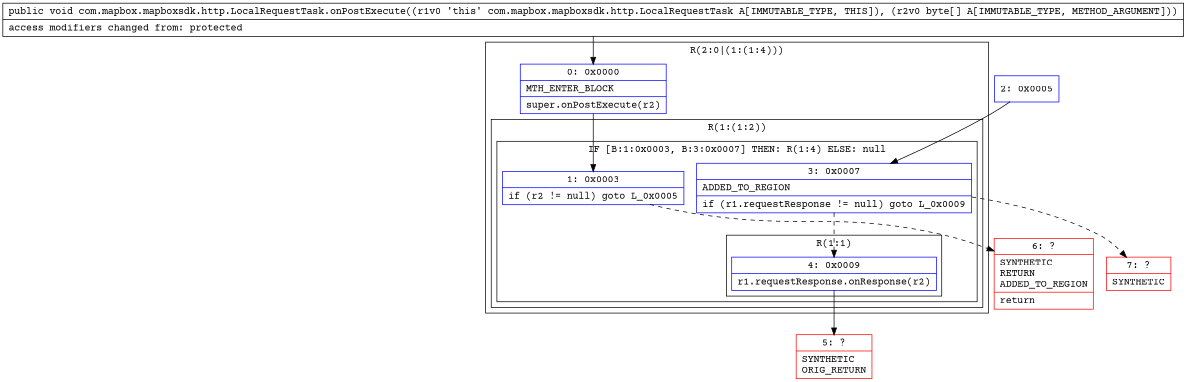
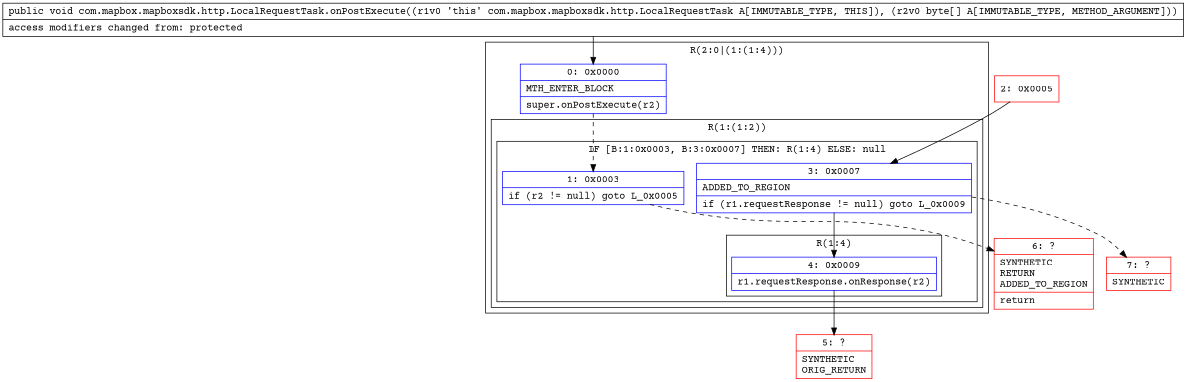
node "2: 0x0005": color blue -> red
edge "0: 0x0000" -> "1: 0x0003": style solid -> dashed
edge "3: 0x0007" -> "4: 0x0009": style dashed -> solid
cluster "R(1:1)": label "R(1:1)" -> "R(1:4)"
